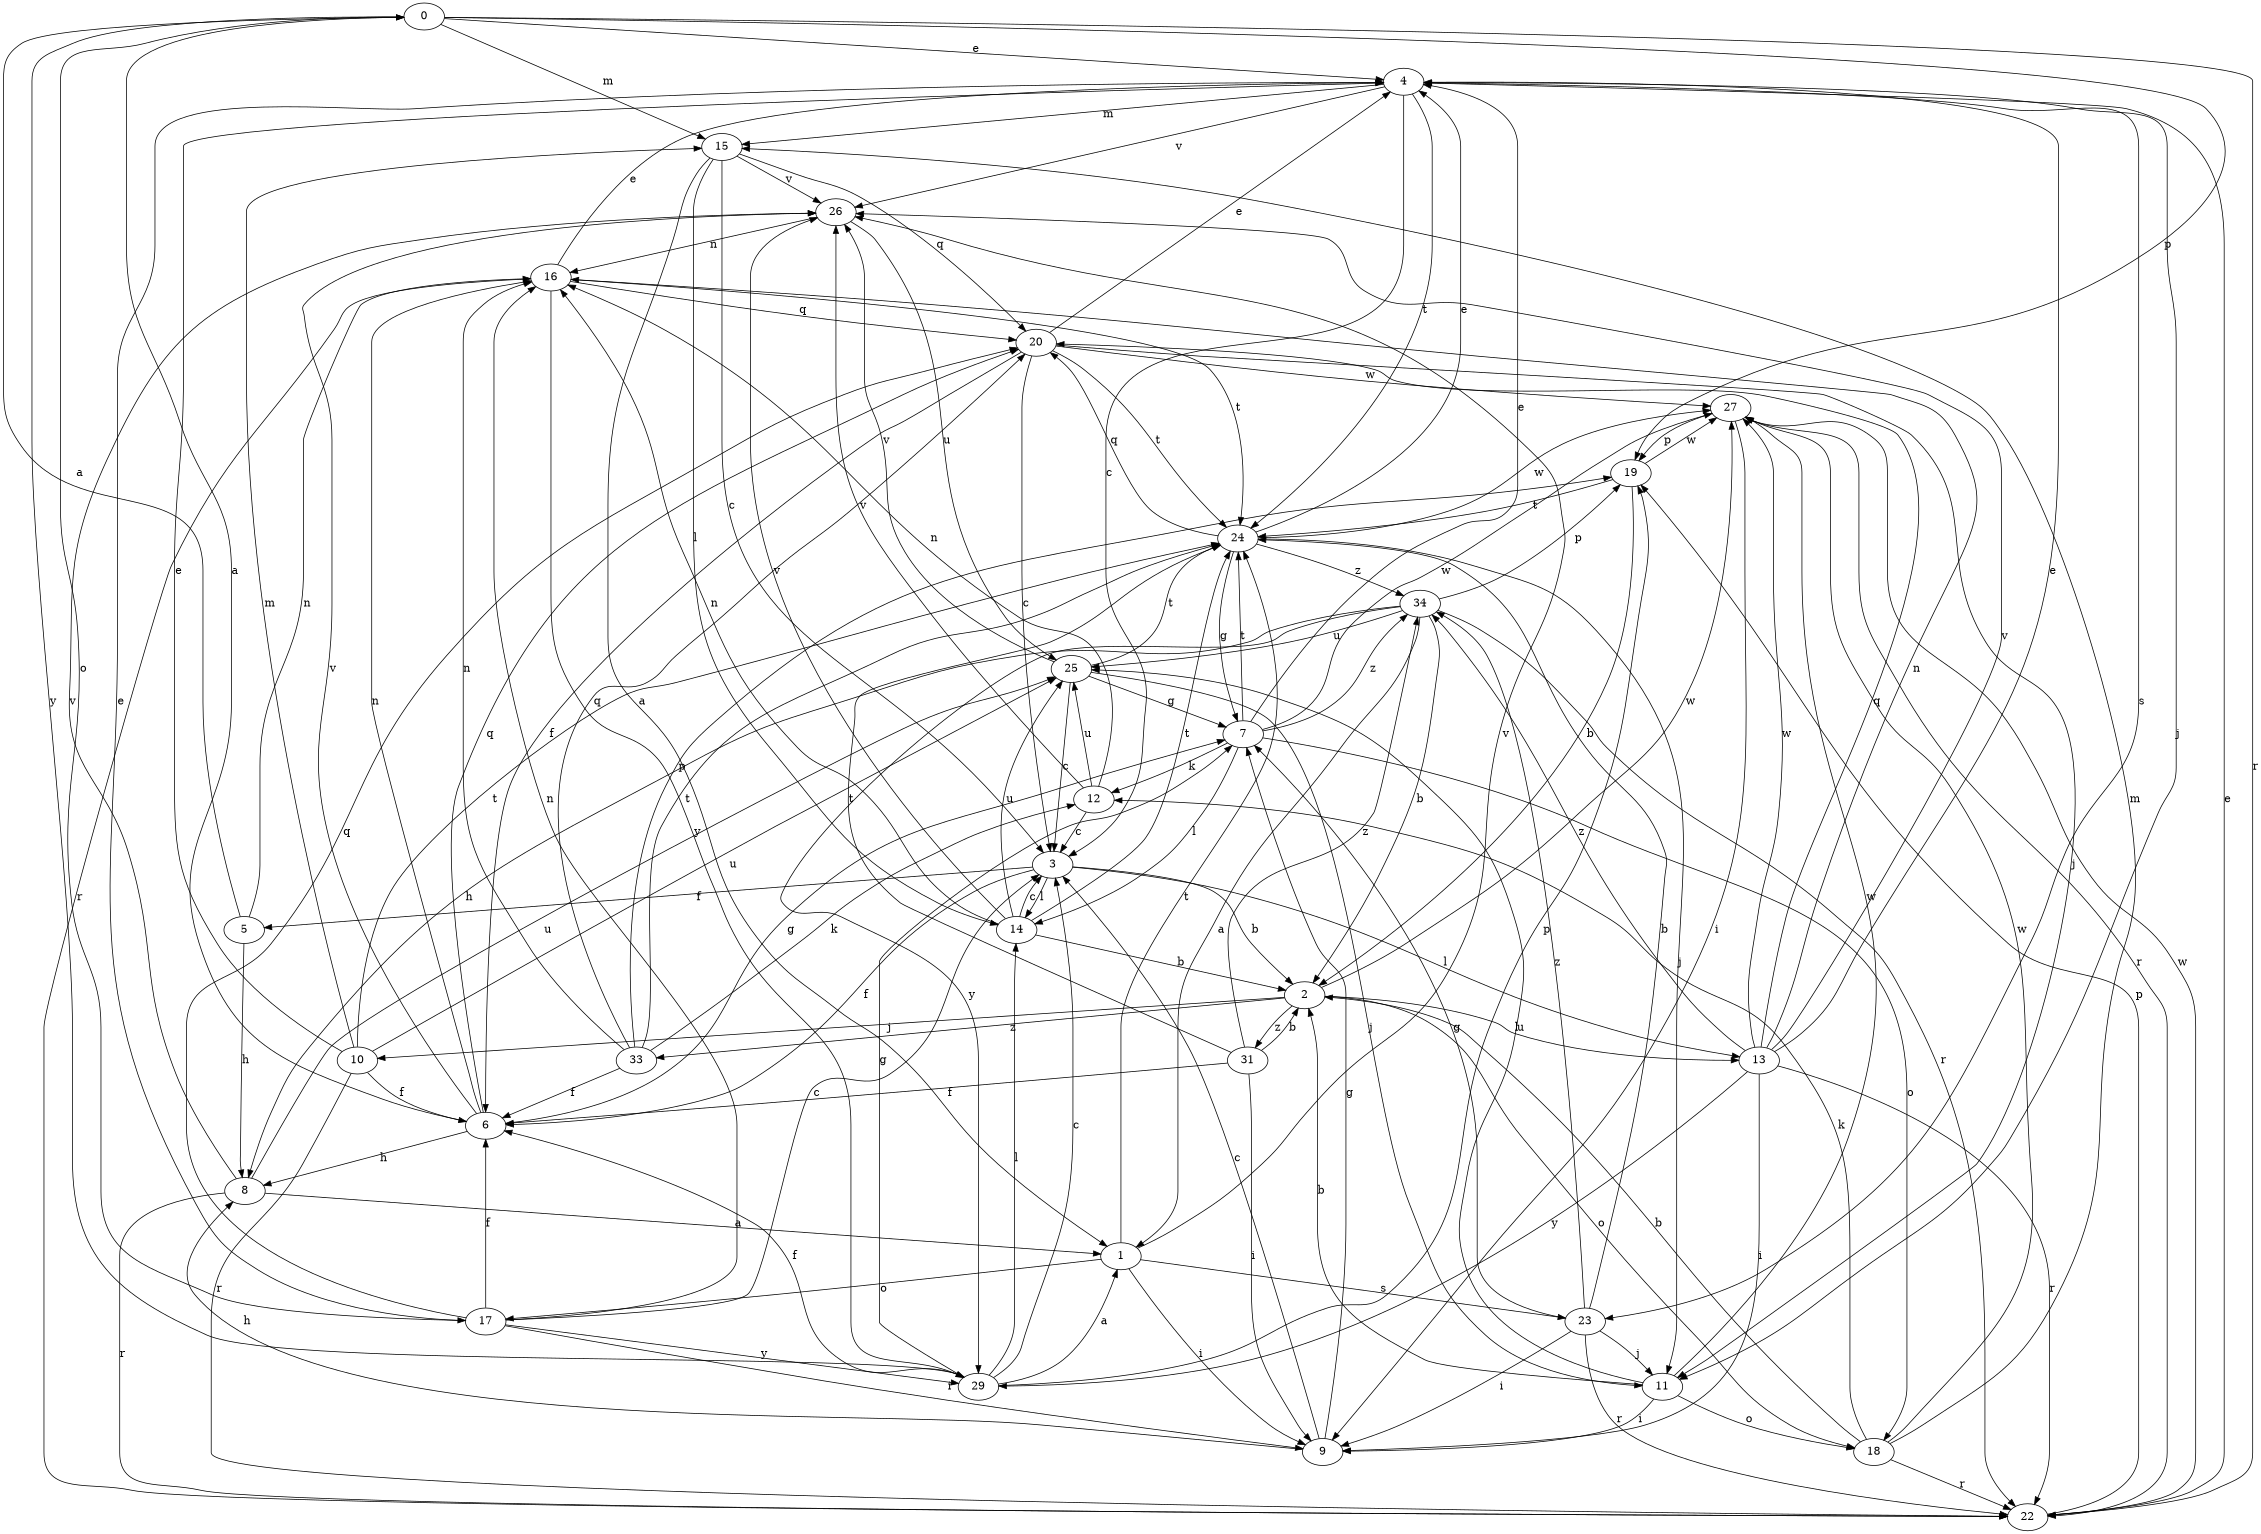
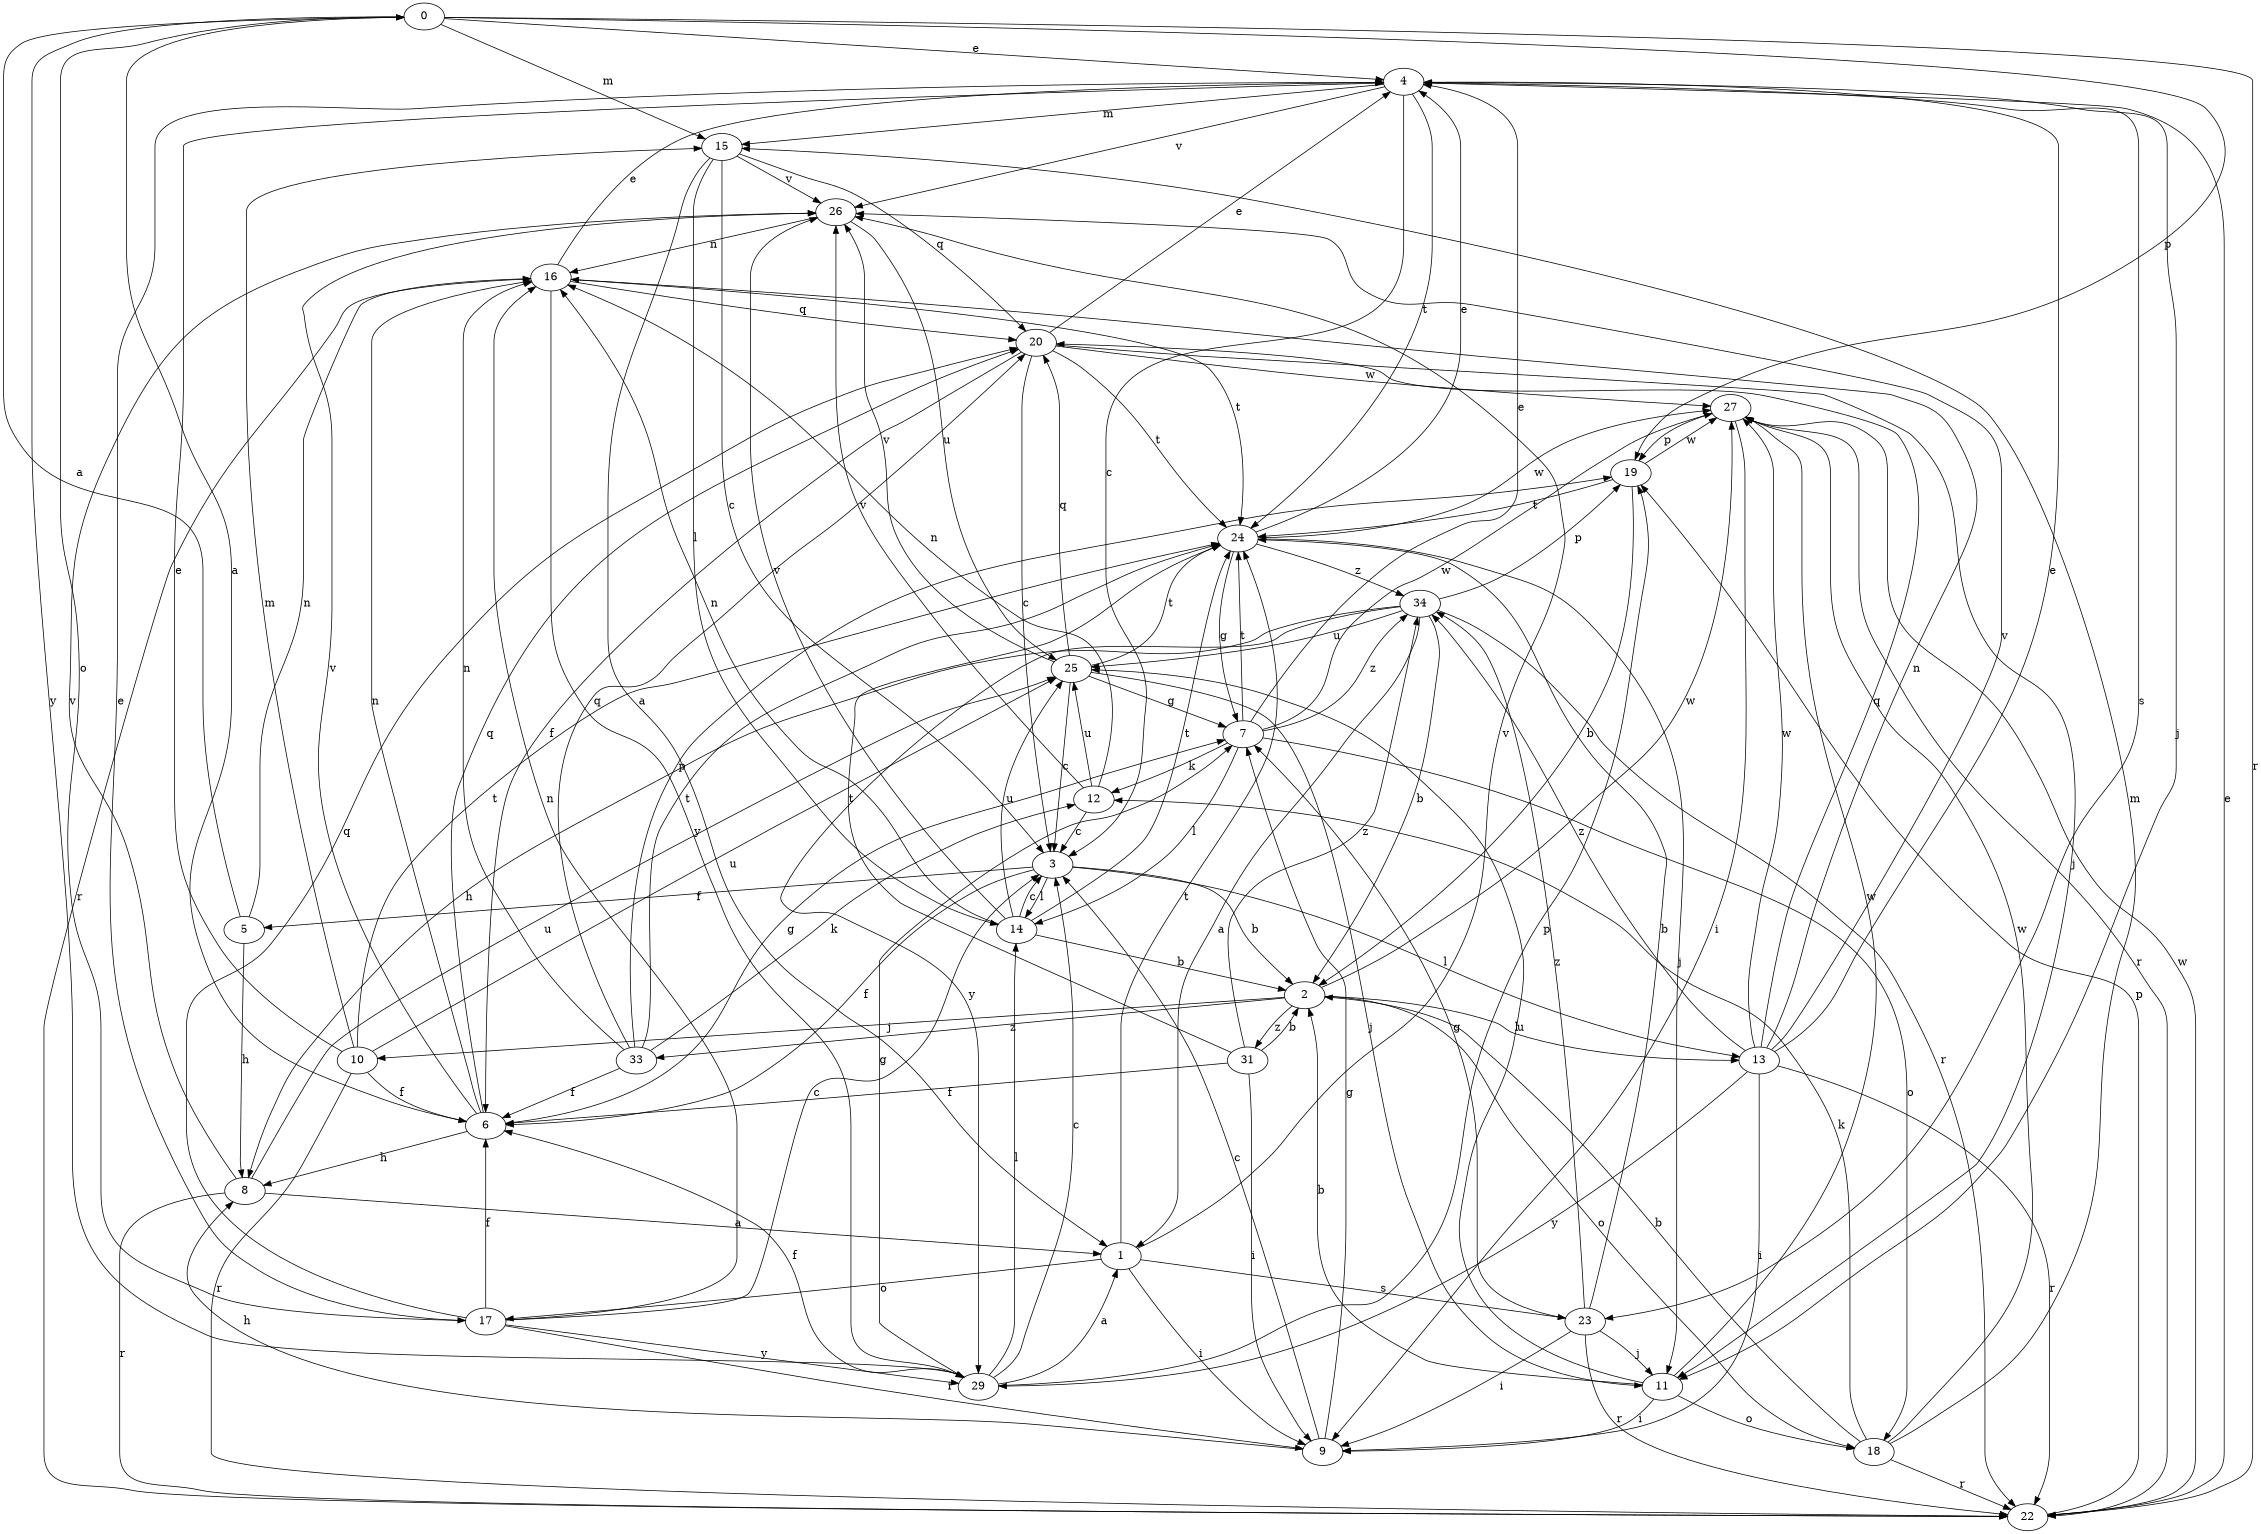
edge "24" -> "20": now "25" -> "20"
